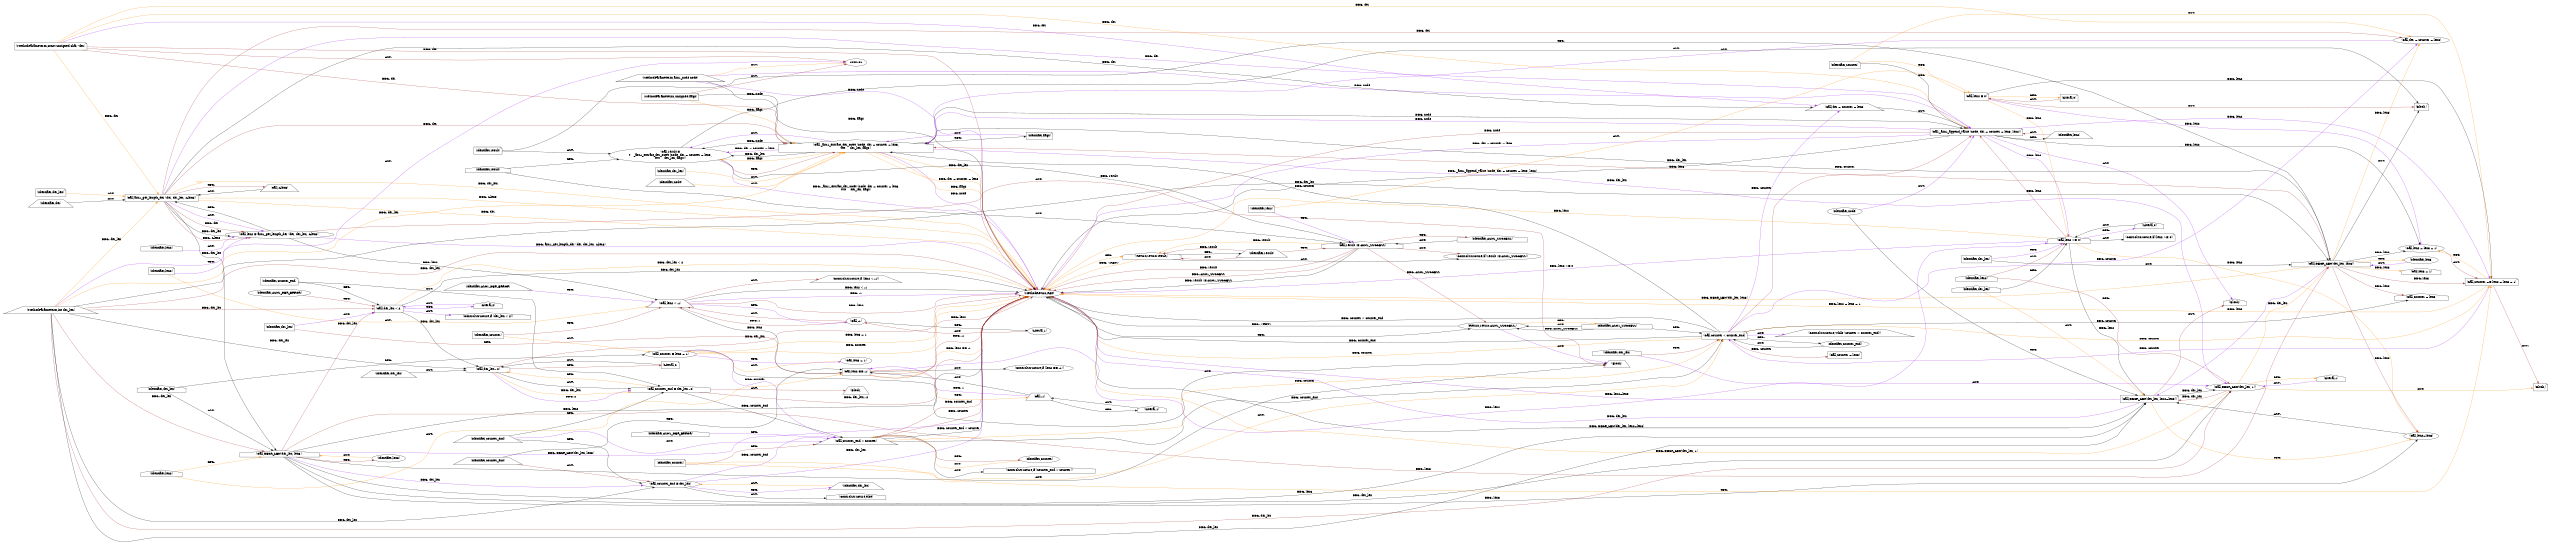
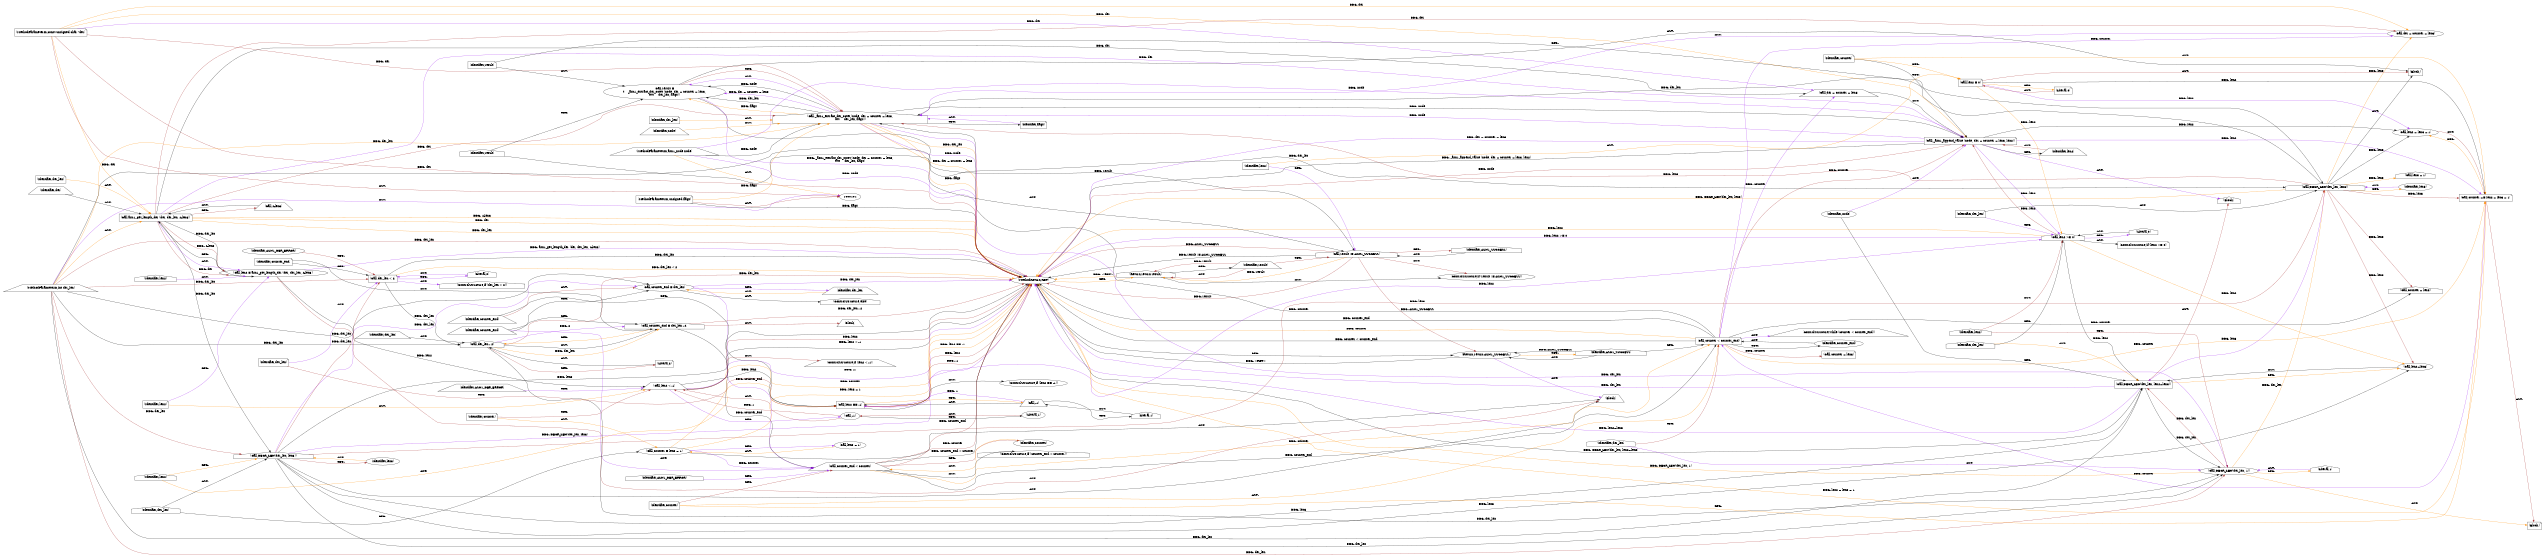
edge "(MethodParameterIn,int der_len)" -> "(Call,asn1_get_length_der (der, der_len, &len3))": label "DDG: der_len" -> "AST: "
edge "(Call,der_len - 2)" -> "(Call,DECR_LEN(der_len, 1))": added, label "DDG: der_len"
